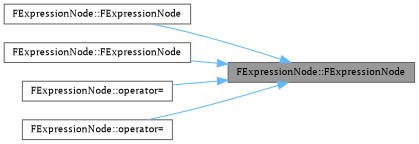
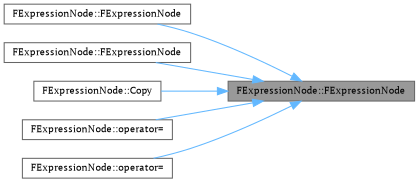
node "FExpressionNode::Copy": added
